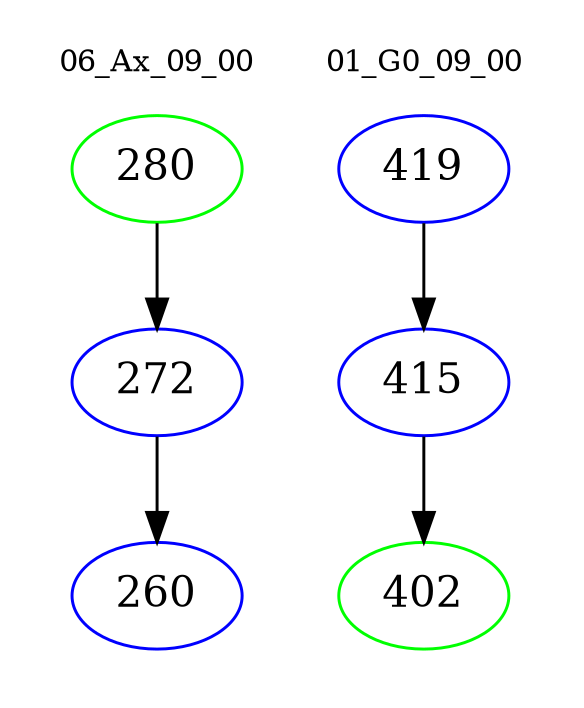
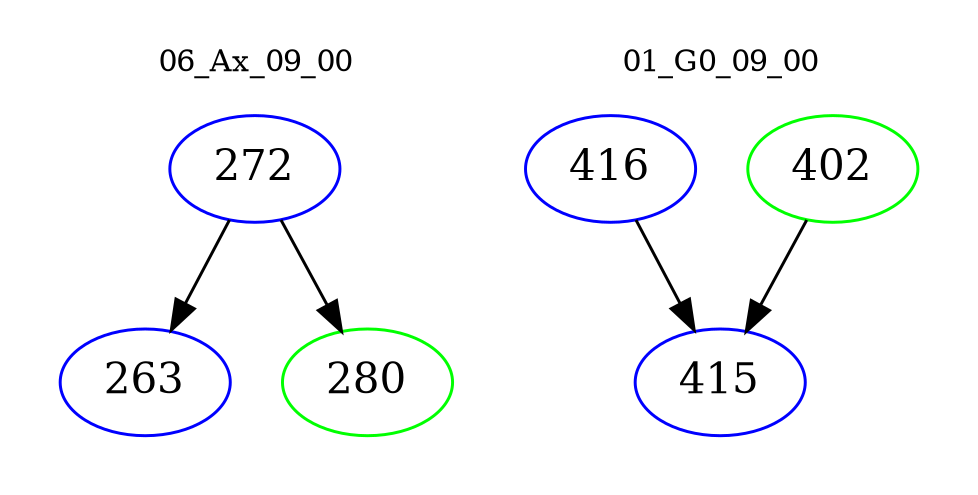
node "419": label "419" -> "416"
edge "280" -> "272": reversed
edge "415" -> "402": reversed
node "260": label "260" -> "263"
